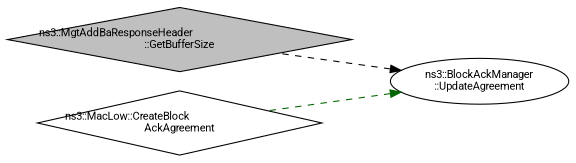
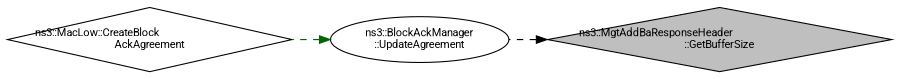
edge "ns3::MgtAddBaResponseHeader ::GetBufferSize" -> "ns3::BlockAckManager ::UpdateAgreement": reversed
